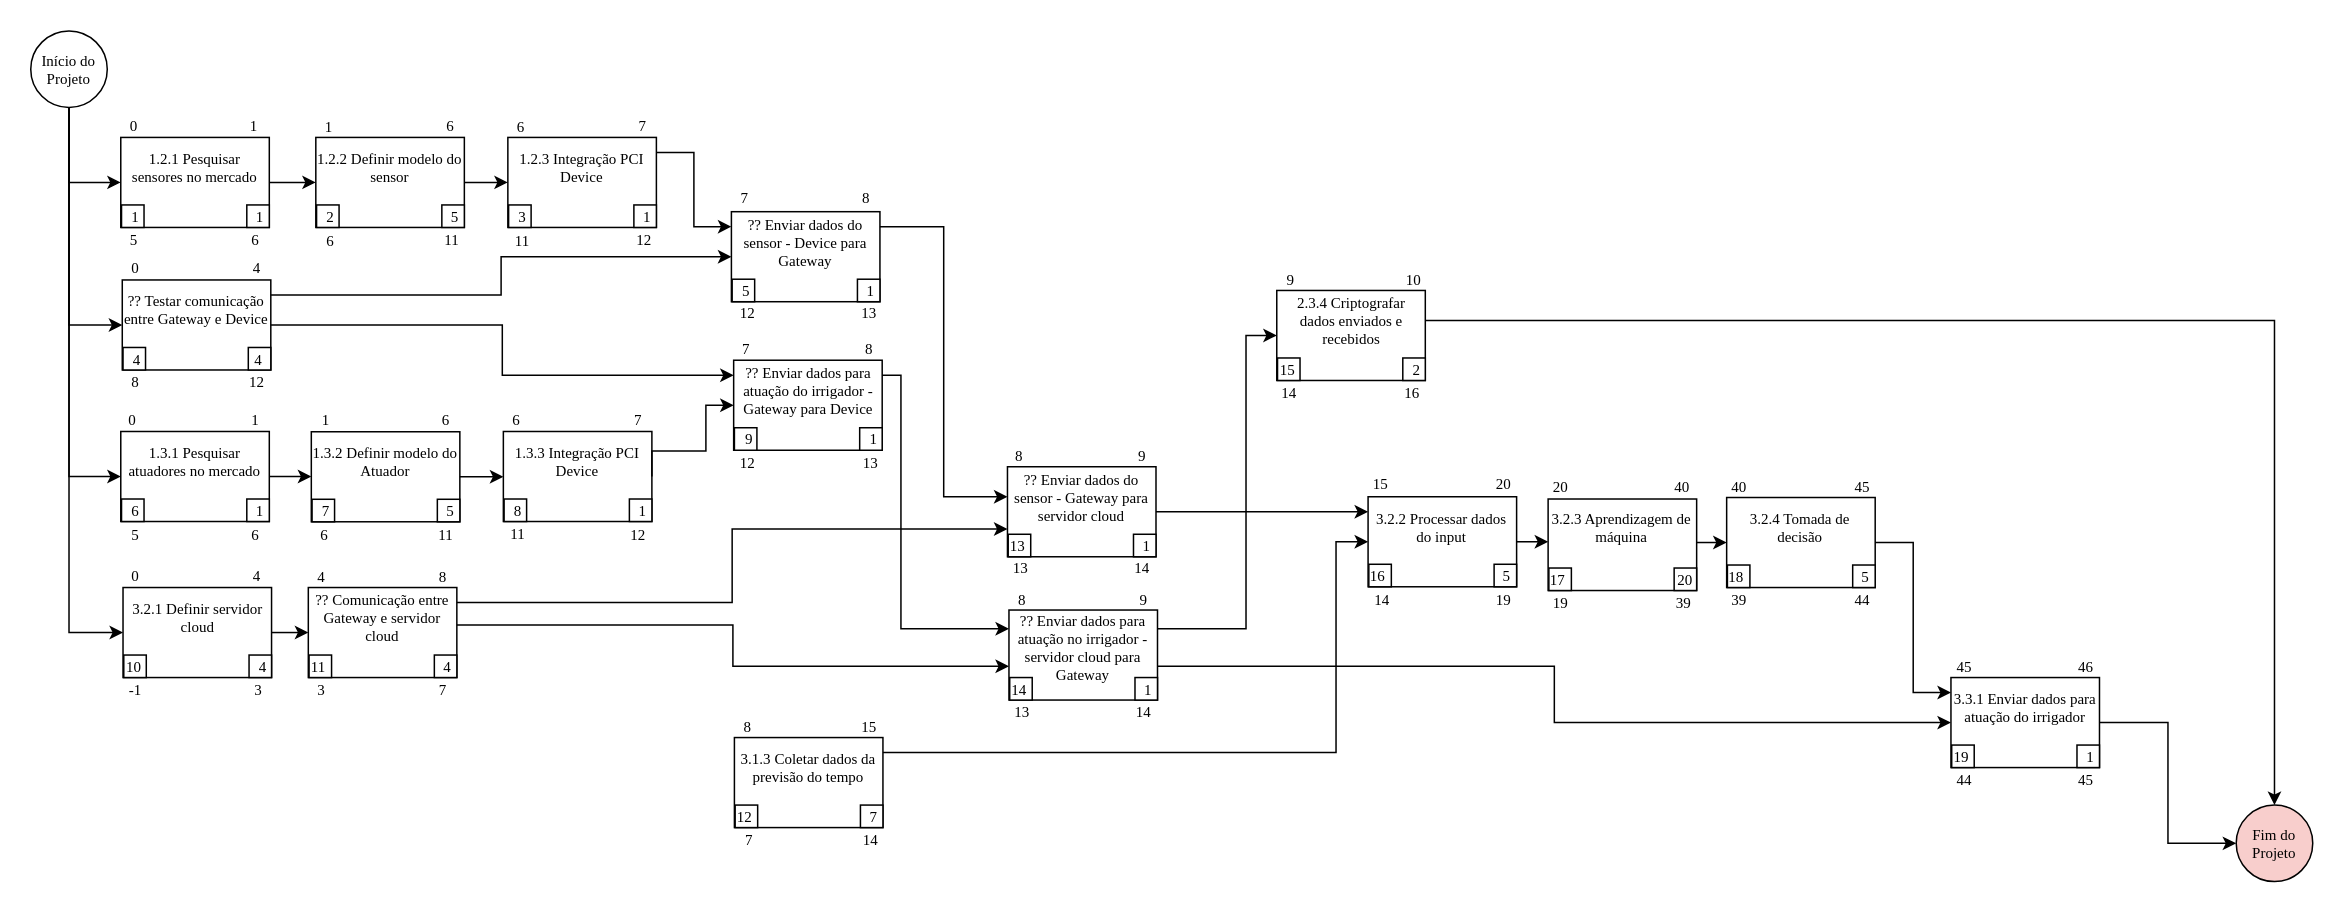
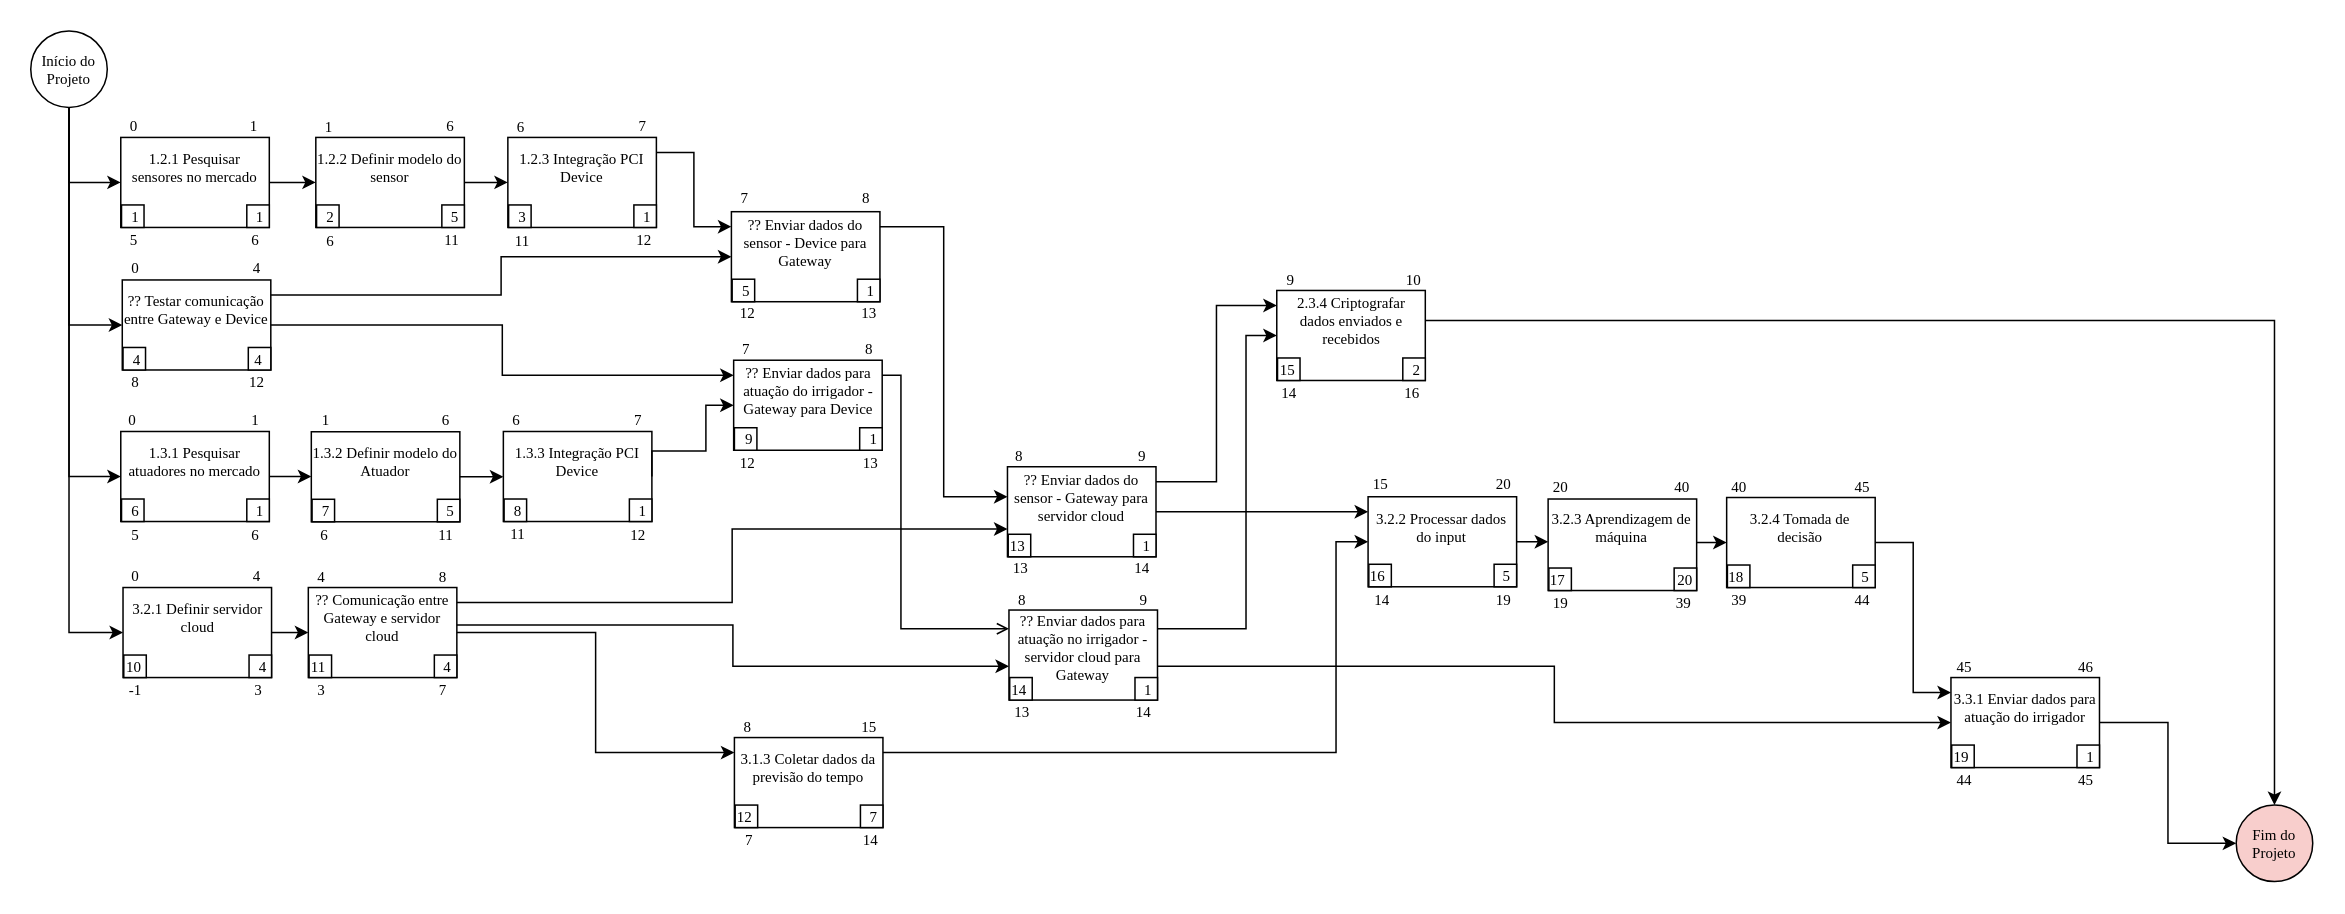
edge "?? Enviar dados do sensor - Gateway para servidor cloud" -> "2.3.4 Criptografar dados enviados e recebidos": added
edge "?? Enviar dados para atuação do irrigador - Gateway para Device" -> "?? Enviar dados para atuação no irrigador - servidor cloud para Gateway": arrowhead classic -> open
edge "?? Comunicação entre Gateway e servidor cloud" -> "3.1.3 Coletar dados da previsão do tempo": added
